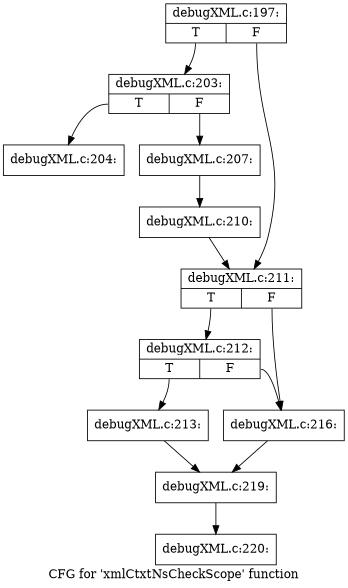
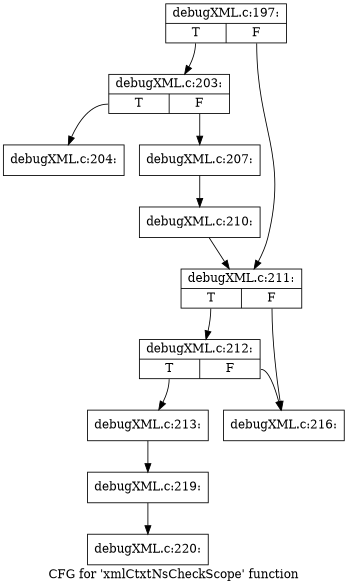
edge "debugXML.c:216:" -> "debugXML.c:219:": removed
